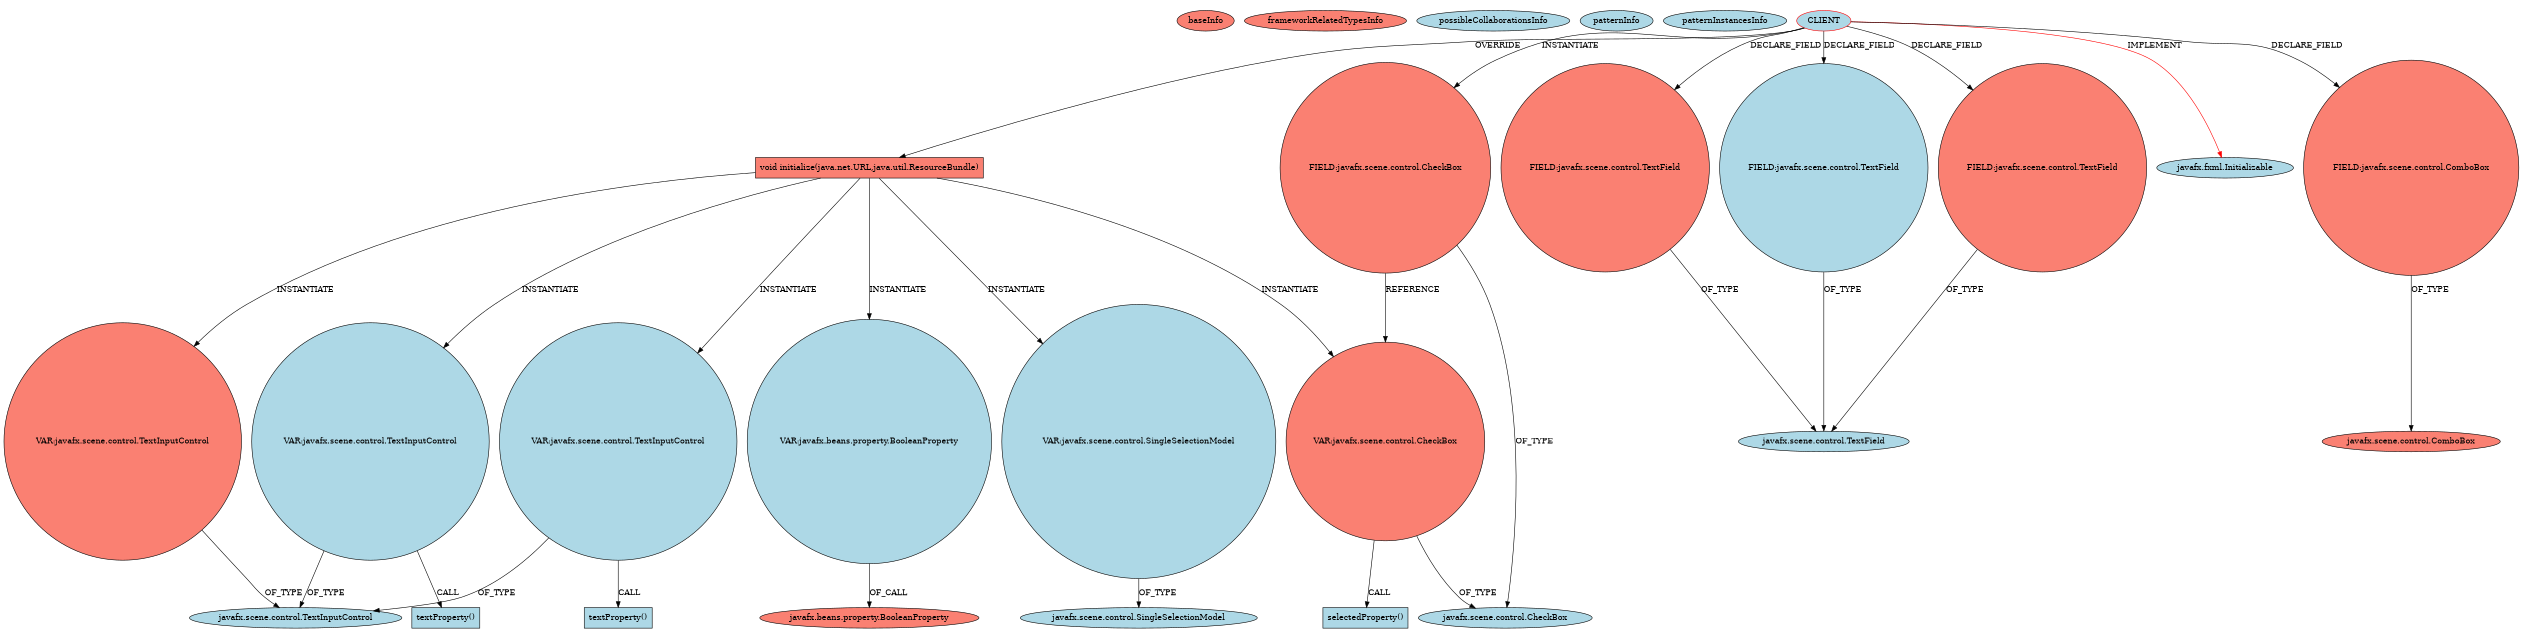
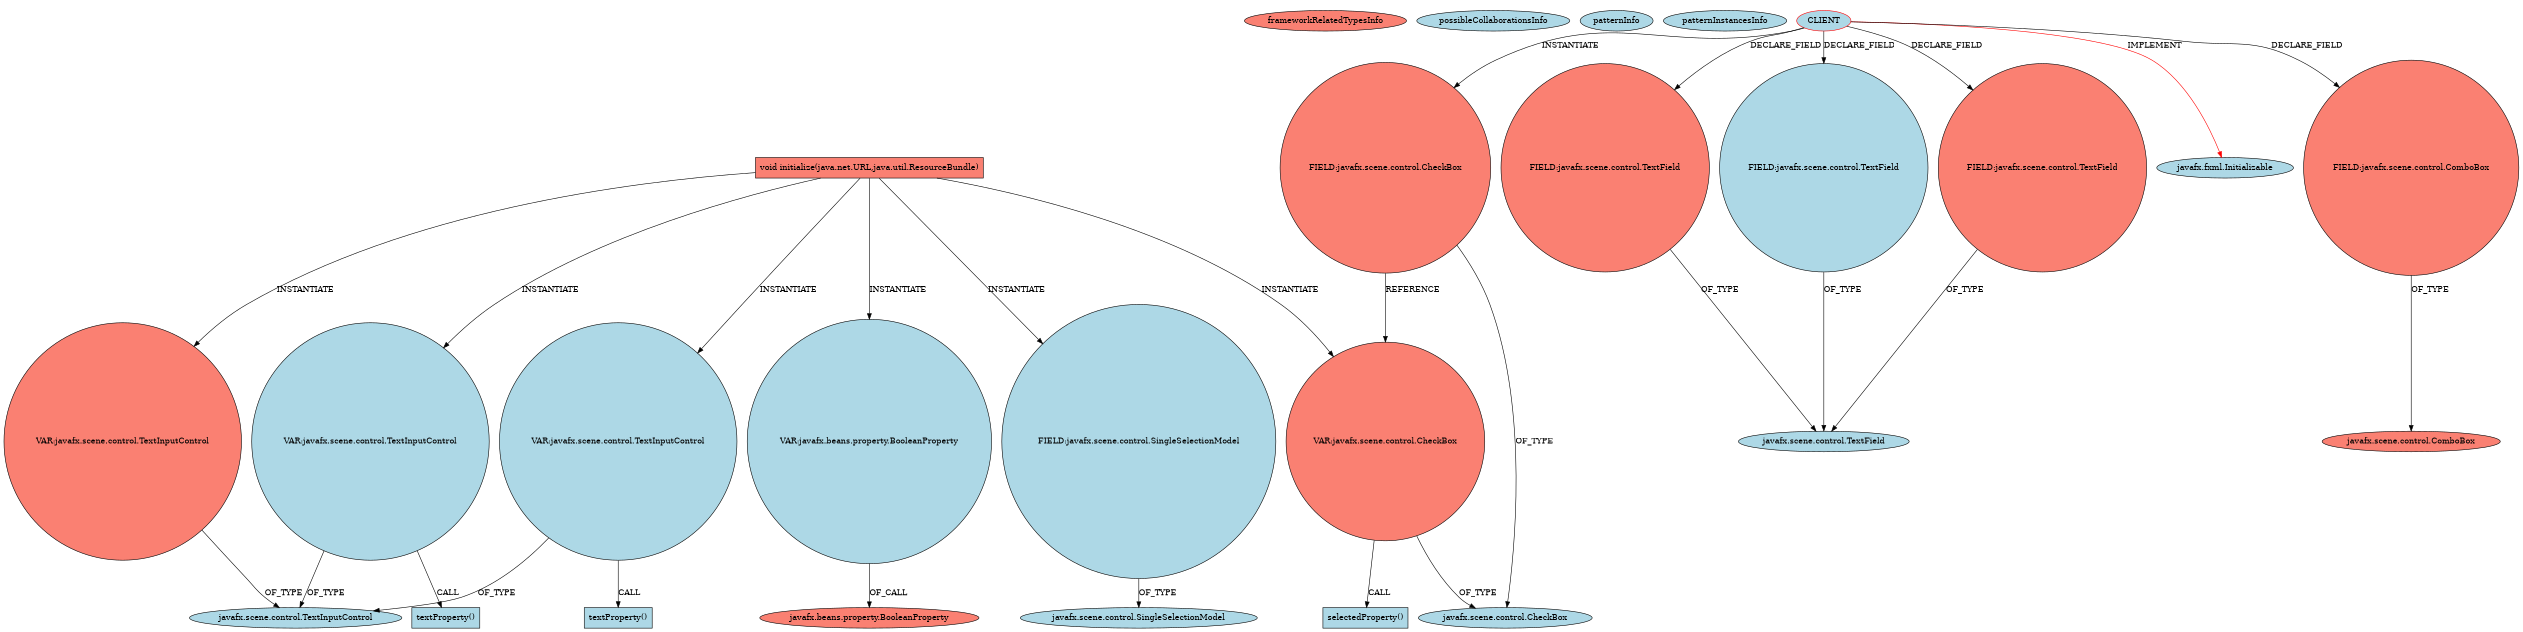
node "baseInfo": removed
edge "CLIENT" -> "void initialize(java.net.URL,java.util.ResourceBundle)": removed, label "OVERRIDE"
node "VAR:javafx.scene.control.SingleSelectionModel": label "VAR:javafx.scene.control.SingleSelectionModel" -> "FIELD:javafx.scene.control.SingleSelectionModel"
